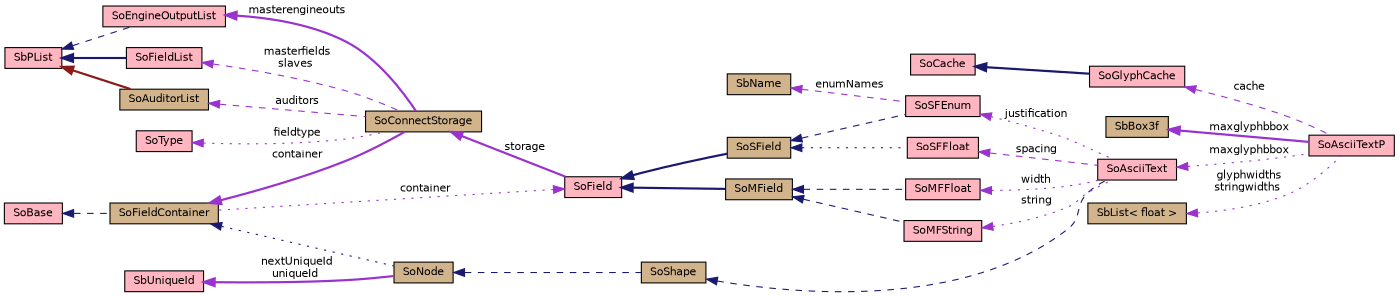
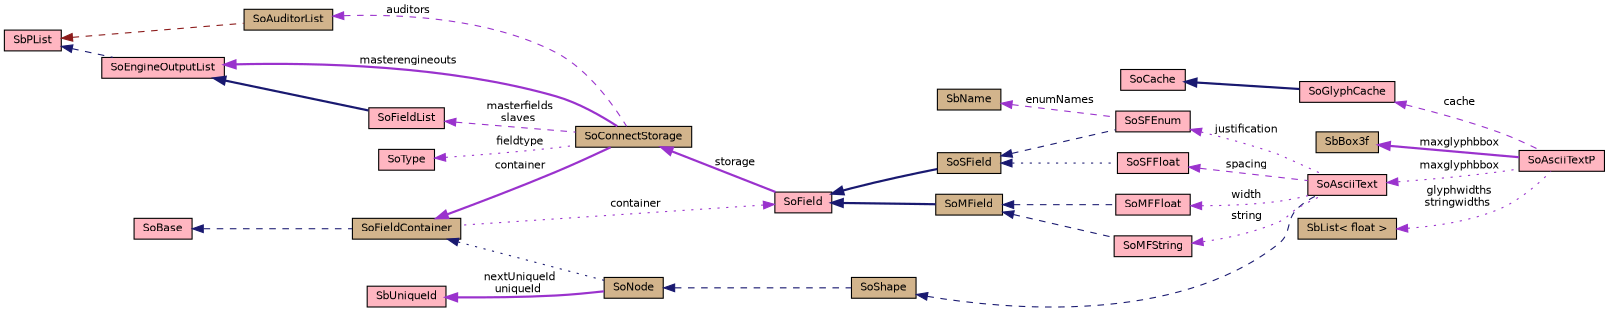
edge "SoFieldList" -> "SbPList": now "SoFieldList" -> "SoEngineOutputList"
edge "SoAuditorList" -> "SbPList": style bold -> dashed
